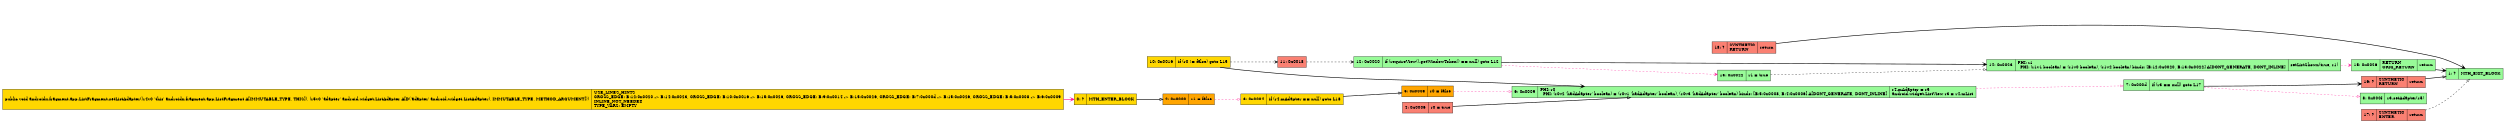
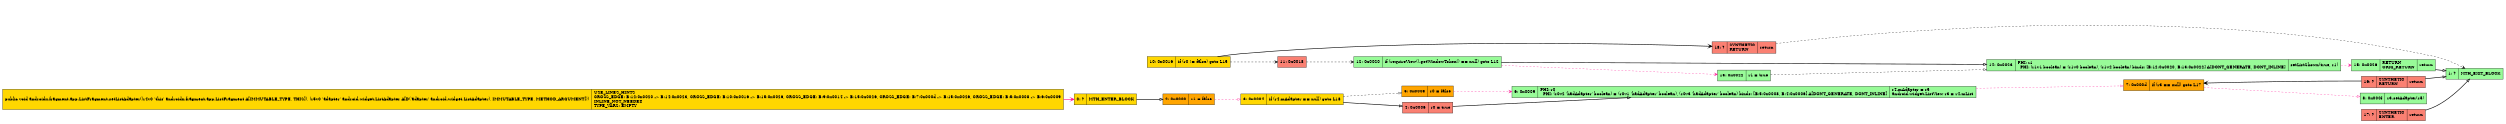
edge "18: ?" -> "1: ?": style bold -> dashed
edge "12: 0x0020" -> "14: 0x0023": arrowhead vee -> onormal
edge "15: 0x0026" -> "1: ?": arrowhead vee -> onormal
edge "10: 0x0016" -> "6: 0x0009": now "10: 0x0016" -> "18: ?"
node "7: 0x000d": fillcolor palegreen -> orange
edge "7: 0x000d" -> "16: ?": reversed
edge "5: 0x0008" -> "6: 0x0009": arrowhead onormal -> vee
edge "3: 0x0004" -> "5: 0x0008": style bold -> dashed
edge "17: ?" -> "1: ?": style dashed -> bold
edge "3: 0x0004" -> "4: 0x0006": added
